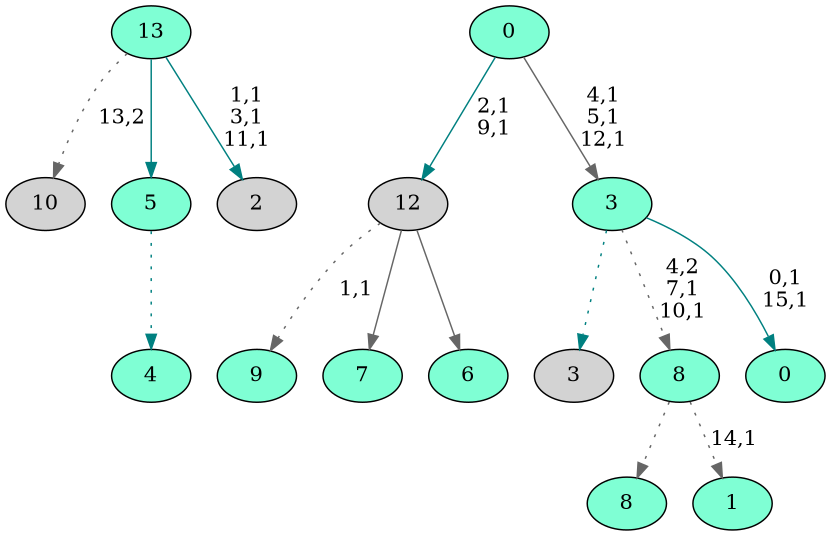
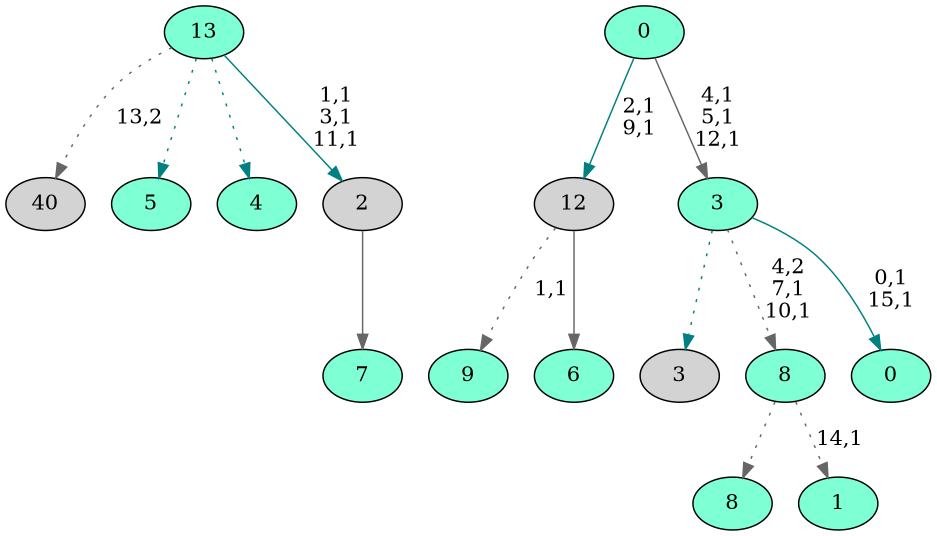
edge "13" -> "5": style solid -> dotted
node "10": label "10" -> "40"
edge "5" -> "4": now "13" -> "4"
edge "12" -> "7": now "2" -> "7"
